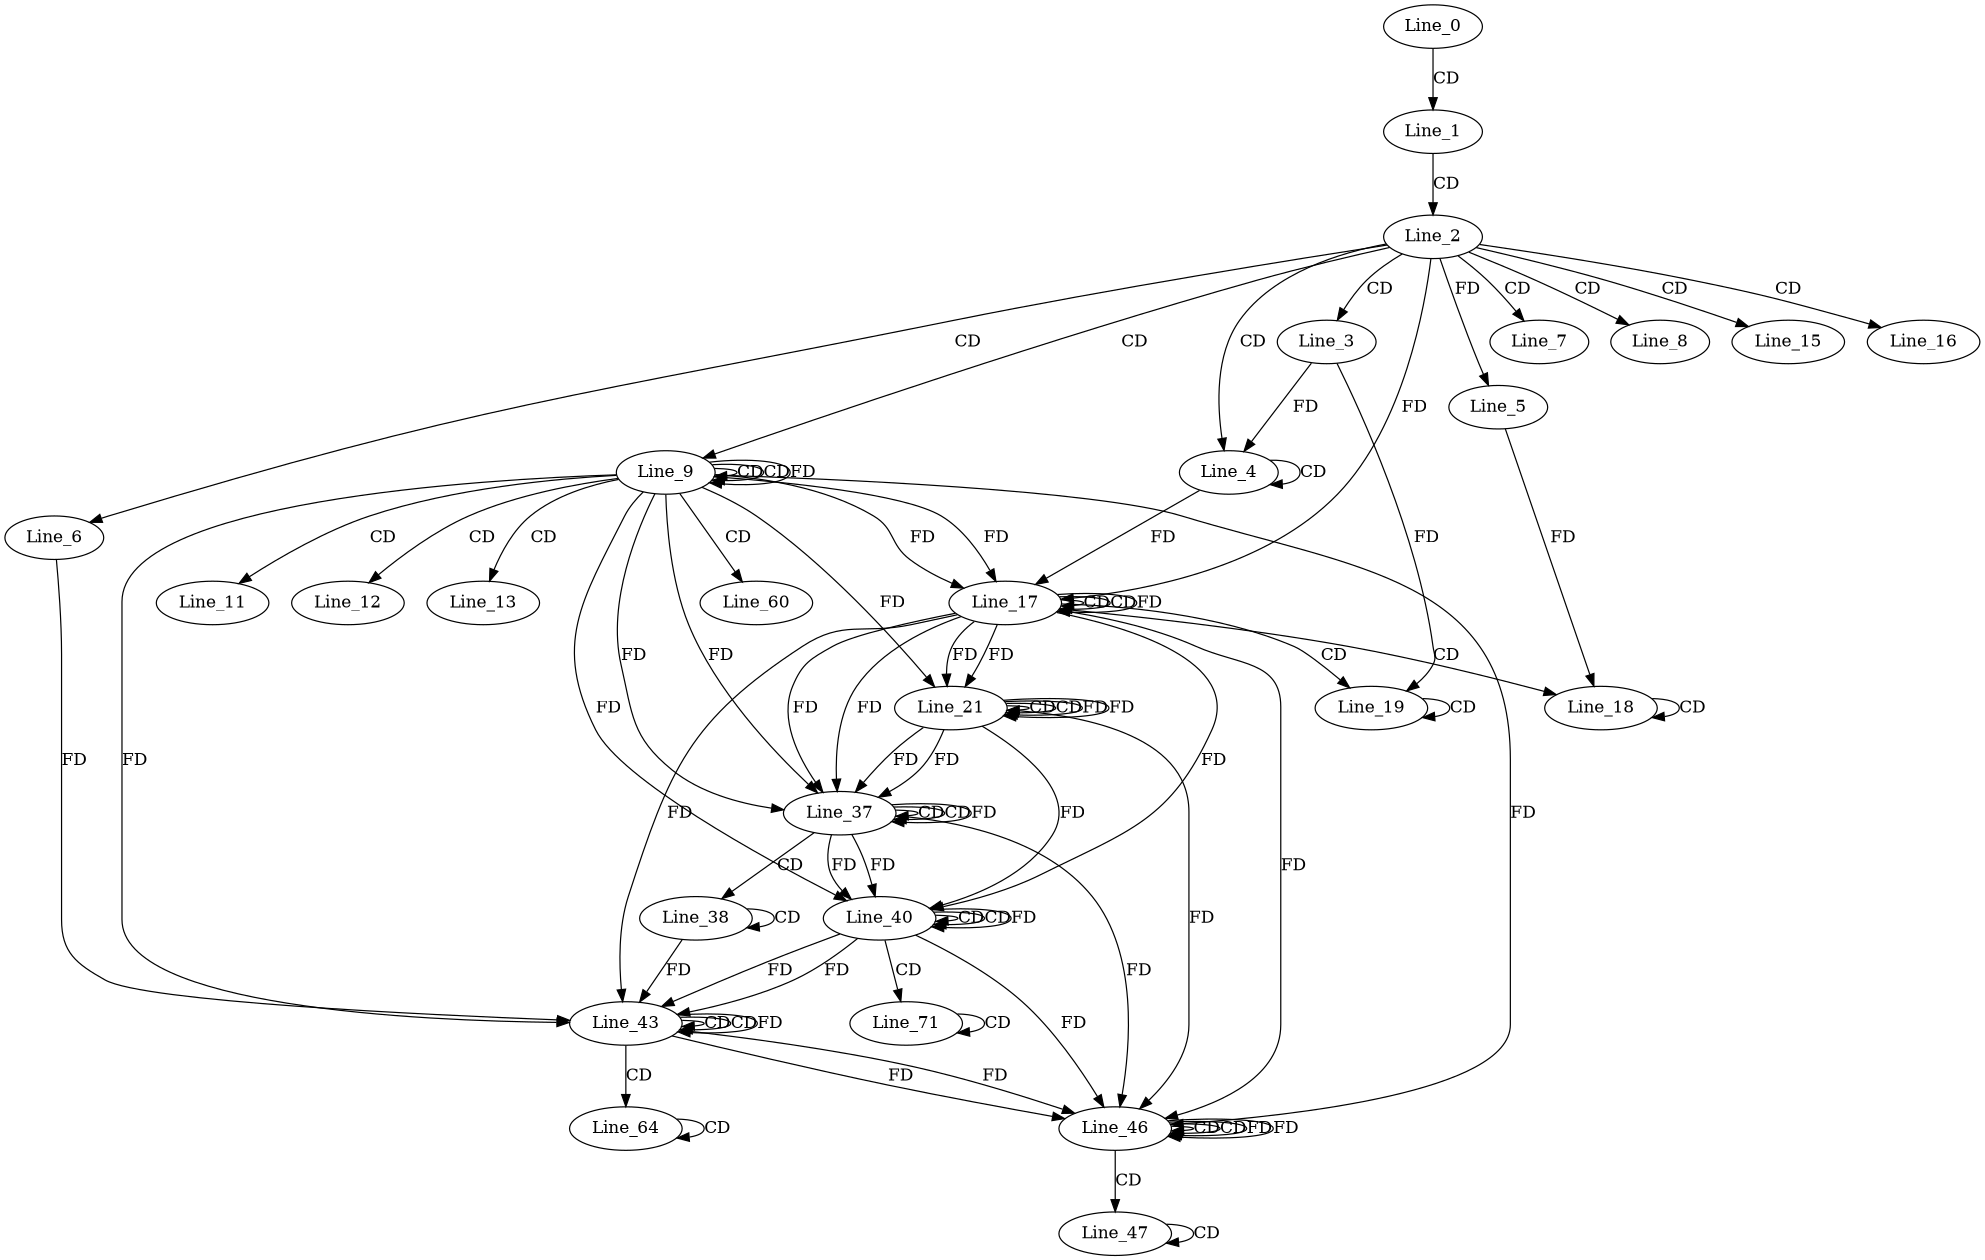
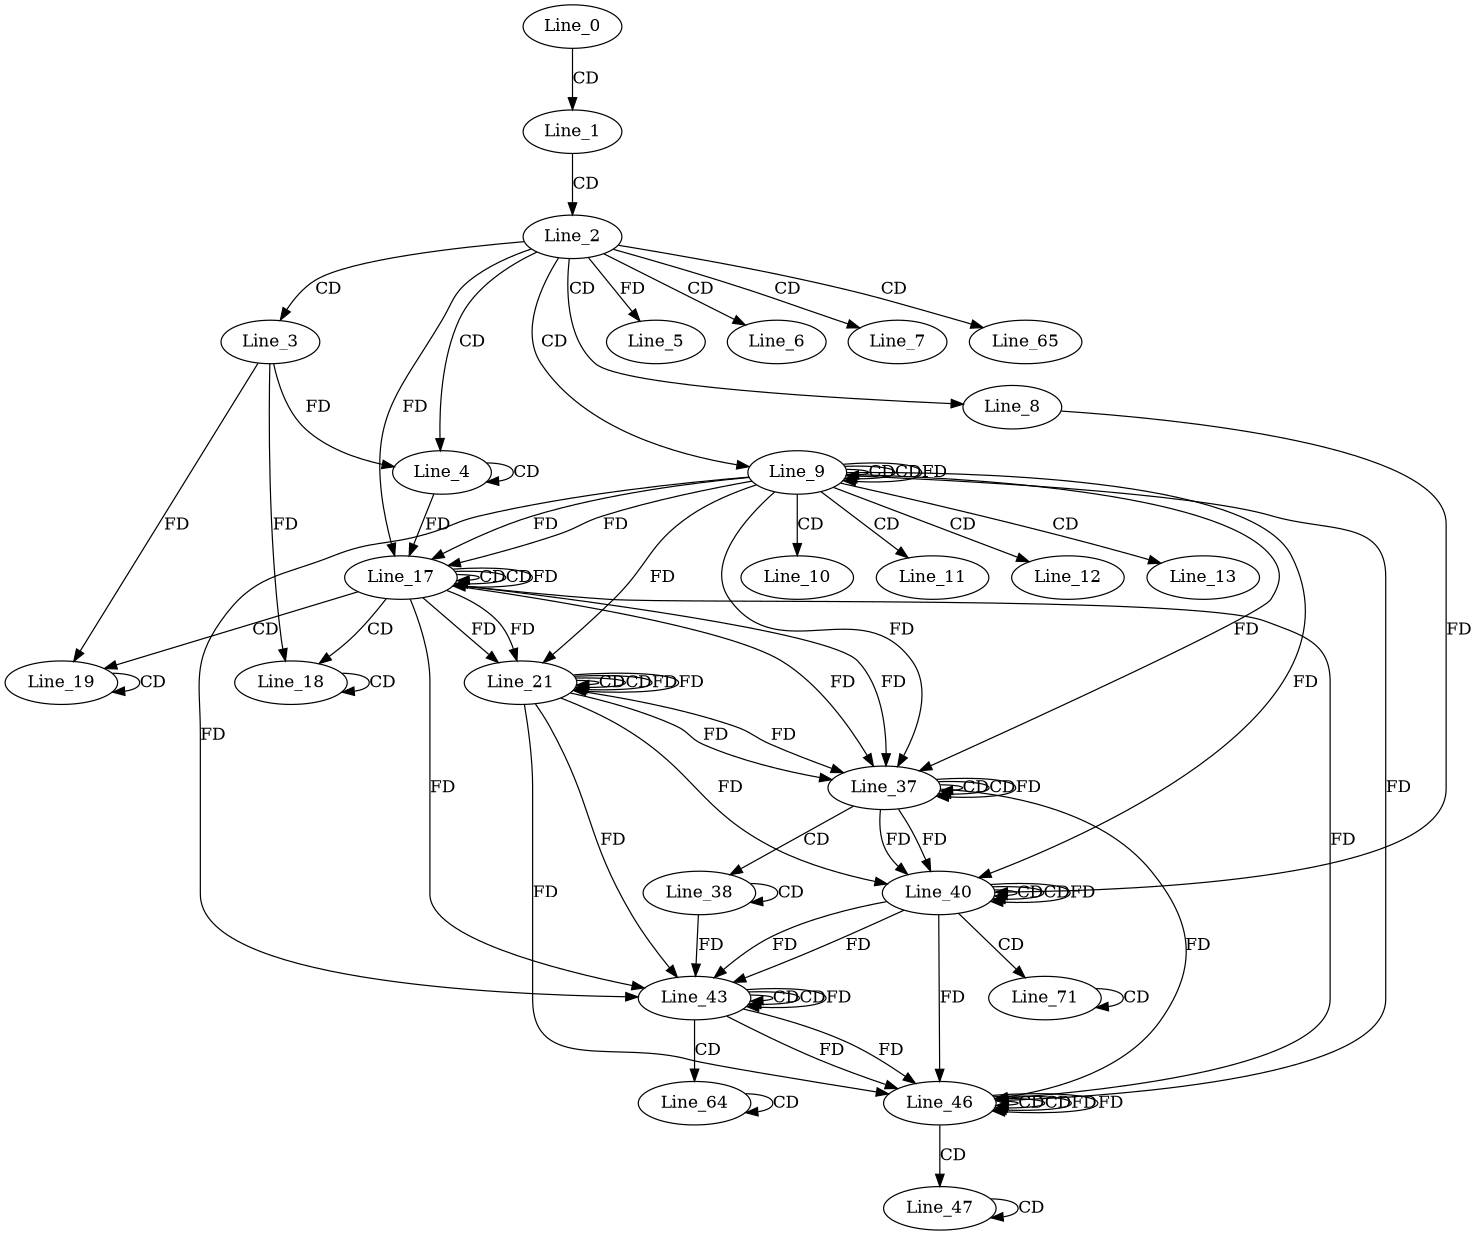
node "Line_15": label "Line_15" -> "Line_65"
node "Line_16": removed
edge "Line_5" -> "Line_18": now "Line_3" -> "Line_18"
node "Line_60": label "Line_60" -> "Line_10"
edge "Line_17" -> "Line_40": now "Line_8" -> "Line_40"
edge "Line_6" -> "Line_43": now "Line_21" -> "Line_43"
